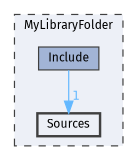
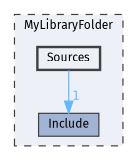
edge "Include" -> "Sources": reversed
